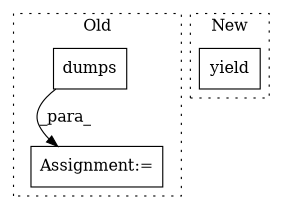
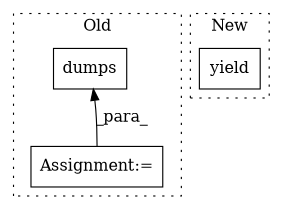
edge "dumps" -> "Assignment:=": reversed
